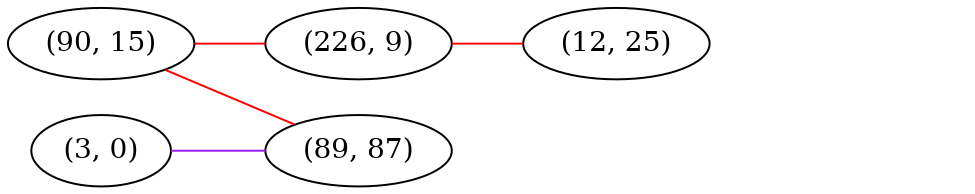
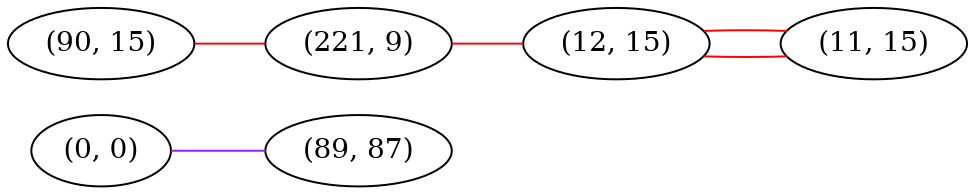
node "(226, 9)": label "(226, 9)" -> "(221, 9)"
node "(12, 25)": label "(12, 25)" -> "(12, 15)"
node "(11, 15)": added
edge "(90, 15)" -- "(89, 87)": removed
node "(3, 0)": label "(3, 0)" -> "(0, 0)"
